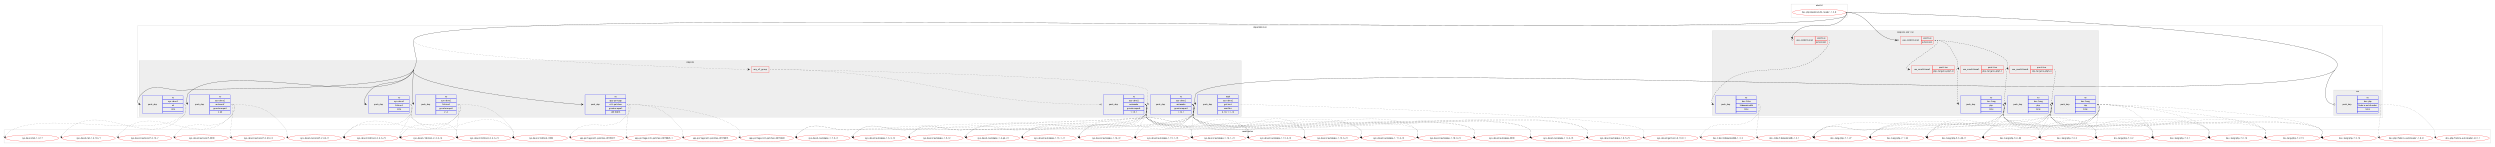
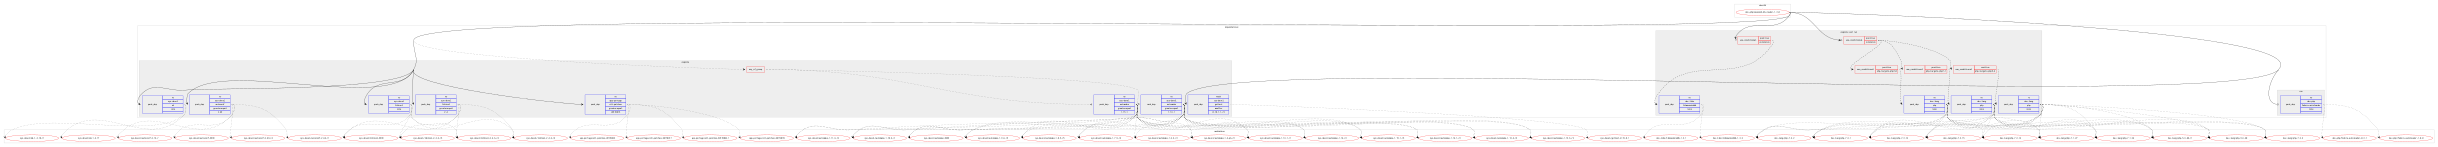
node "sys-devel/automake-1.5-r2": removed
